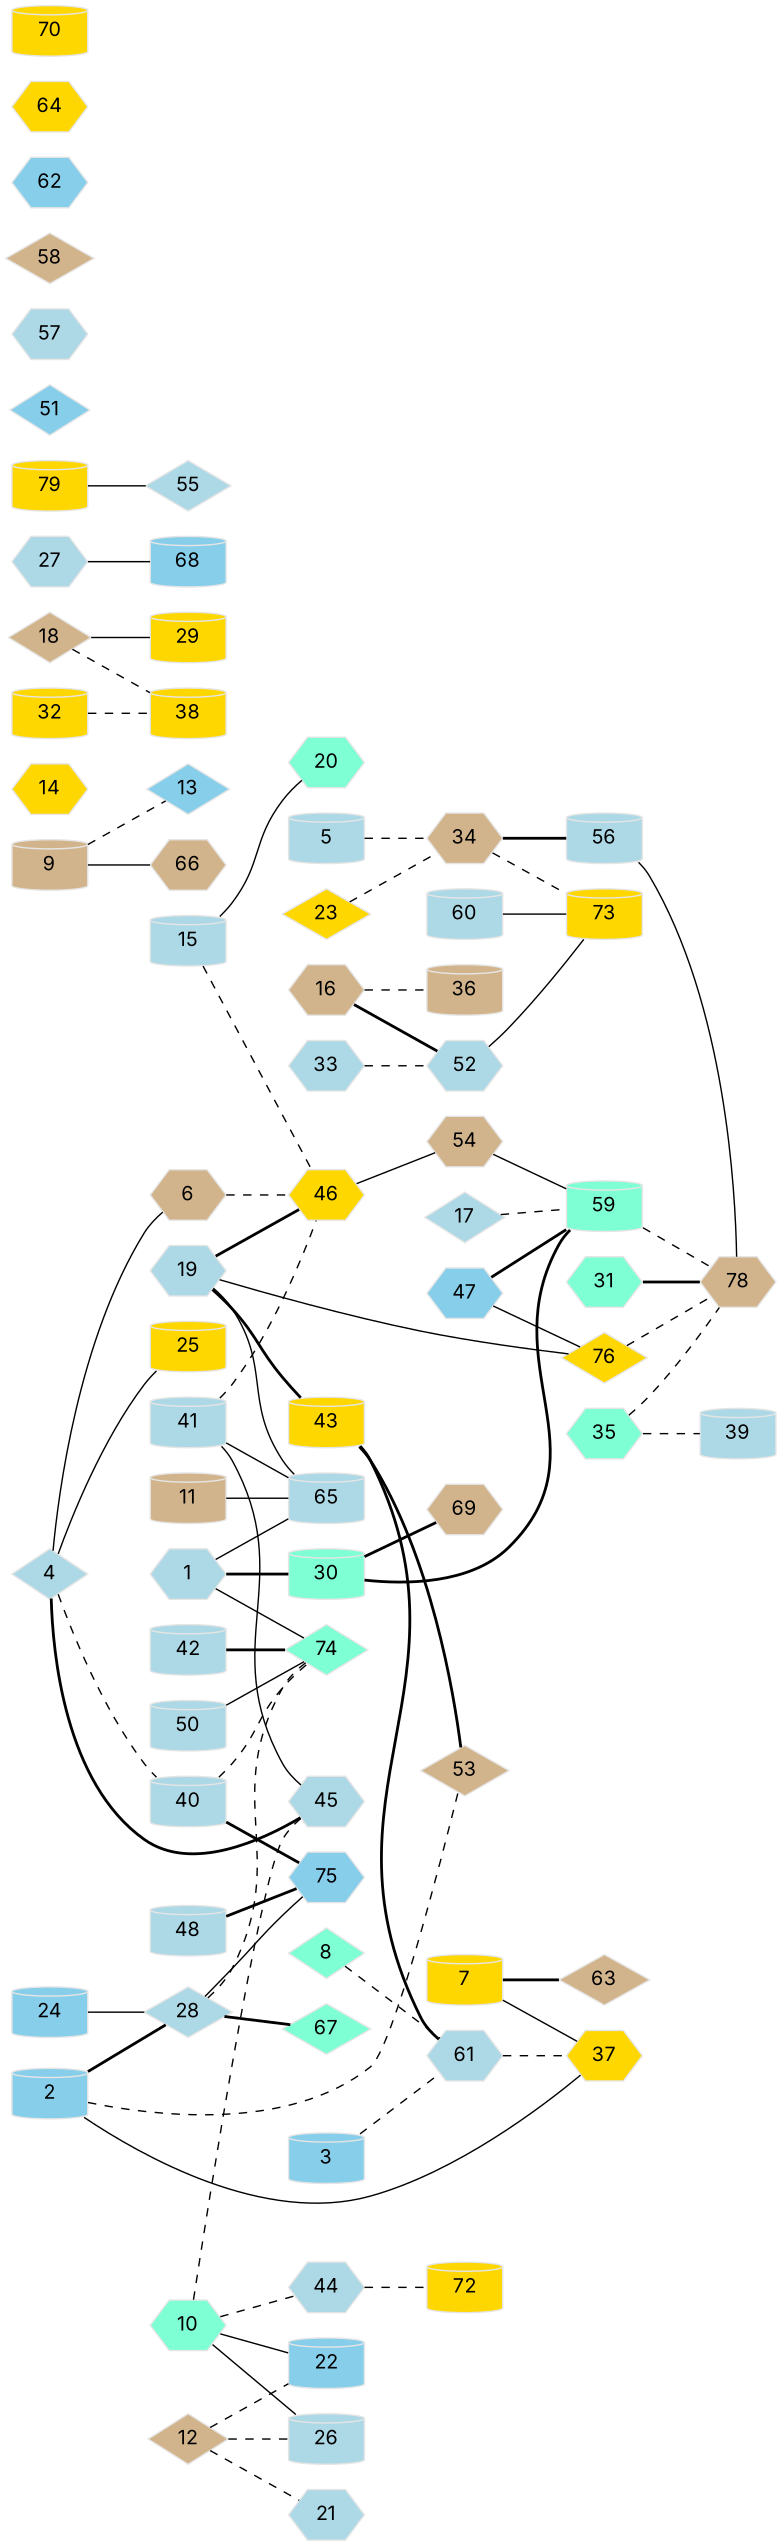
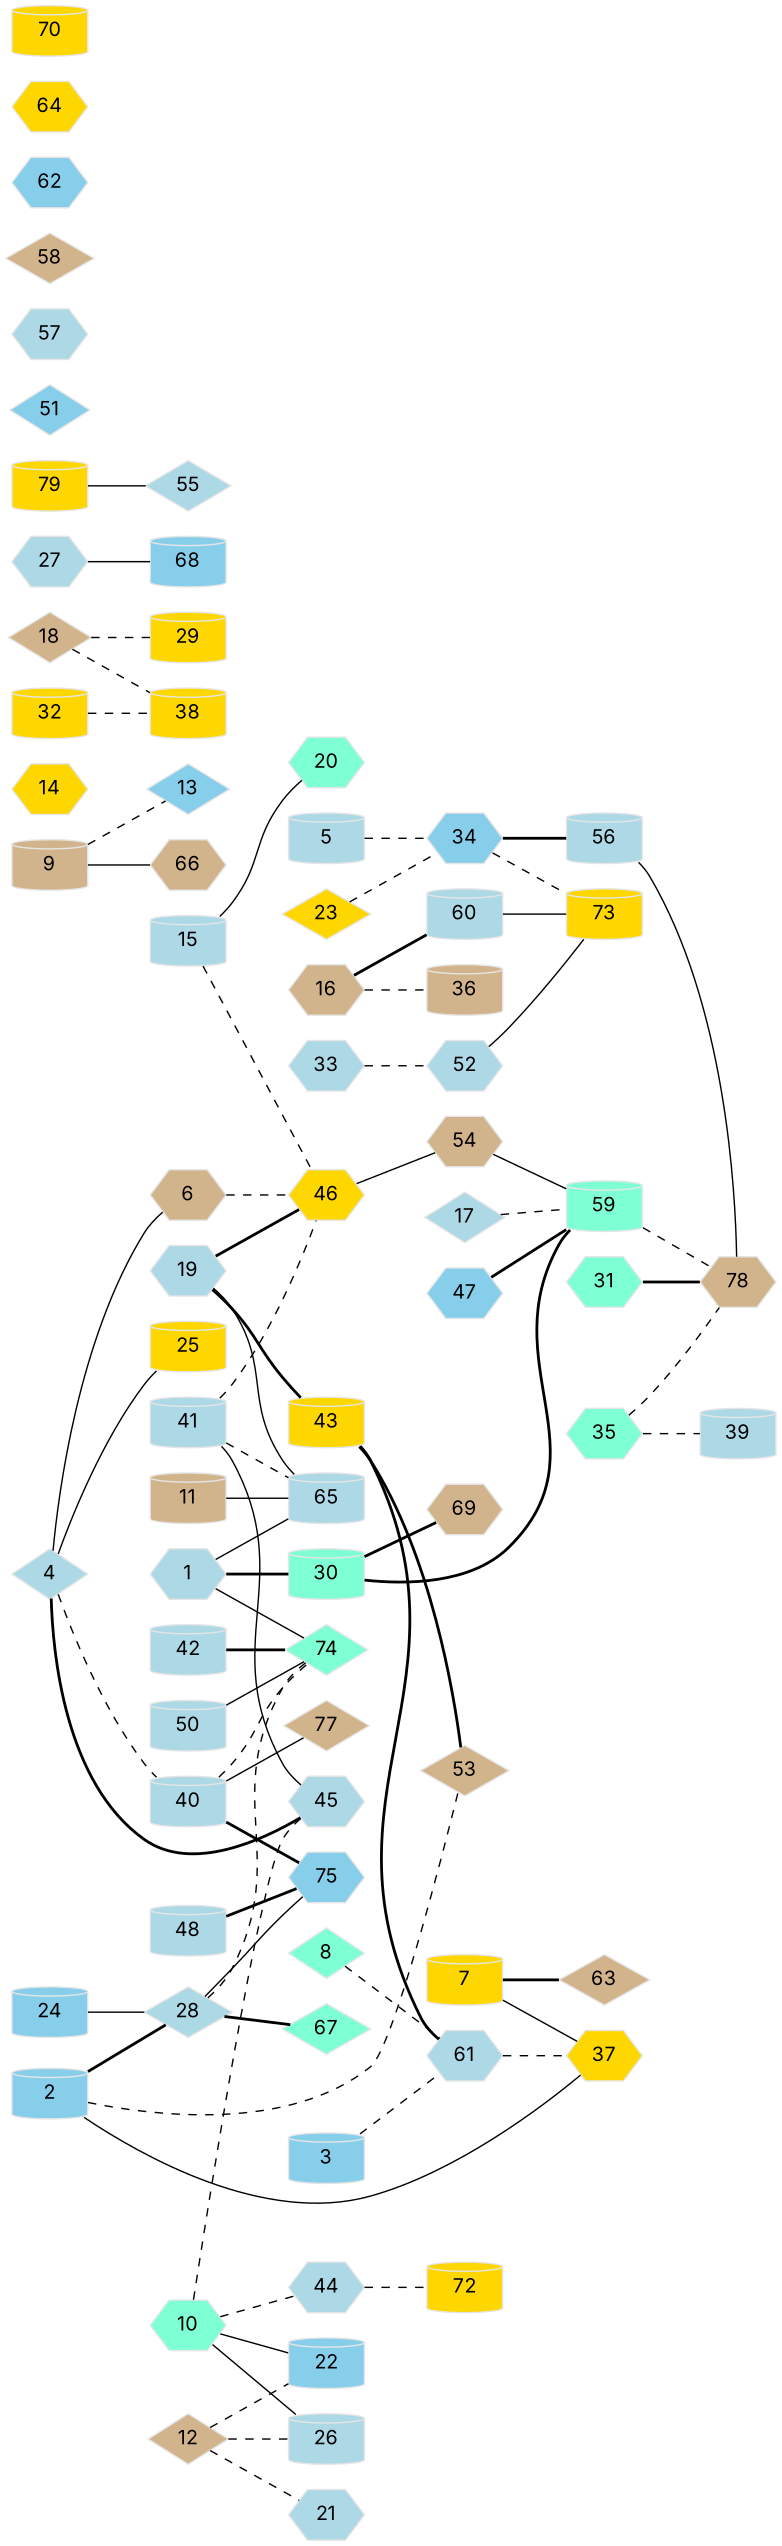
edge "18" -- "29": style solid -> dashed
node "34": fillcolor tan -> skyblue
edge "16" -- "52": now "16" -- "60"
node "76": removed
edge "41" -- "65": style solid -> dashed
node "77": added
